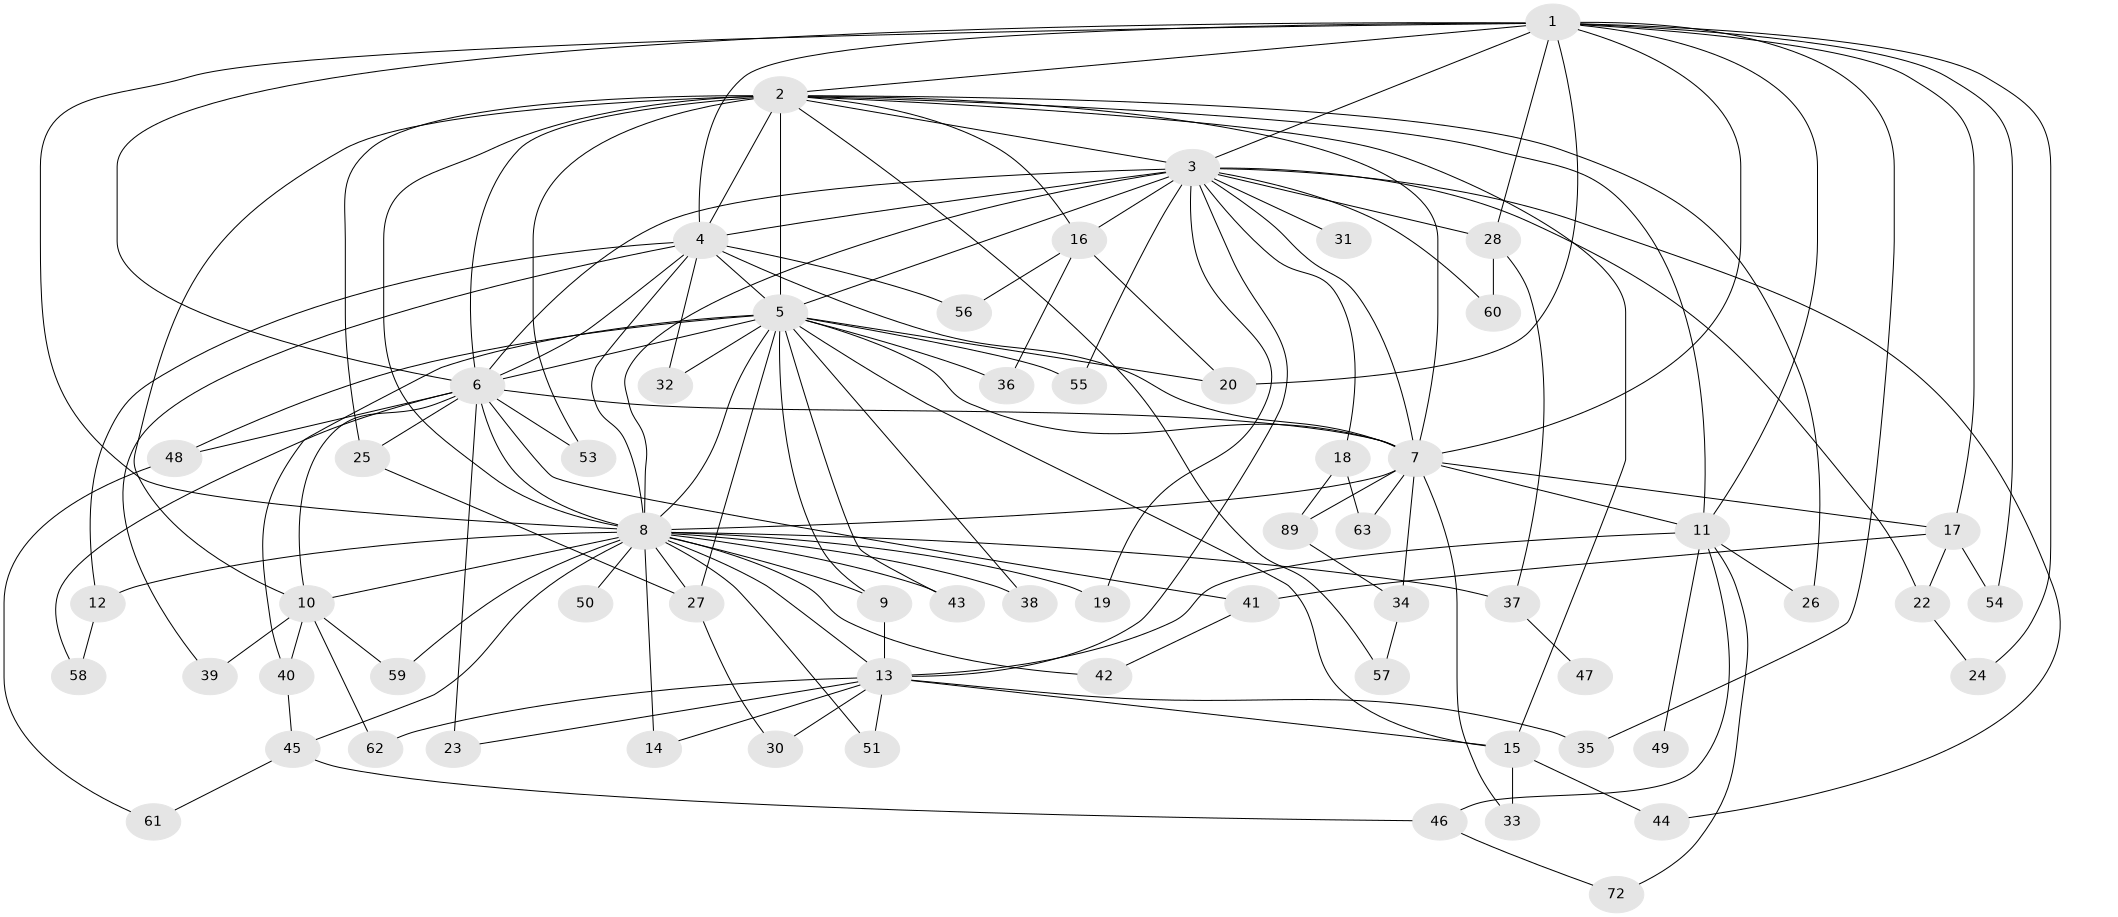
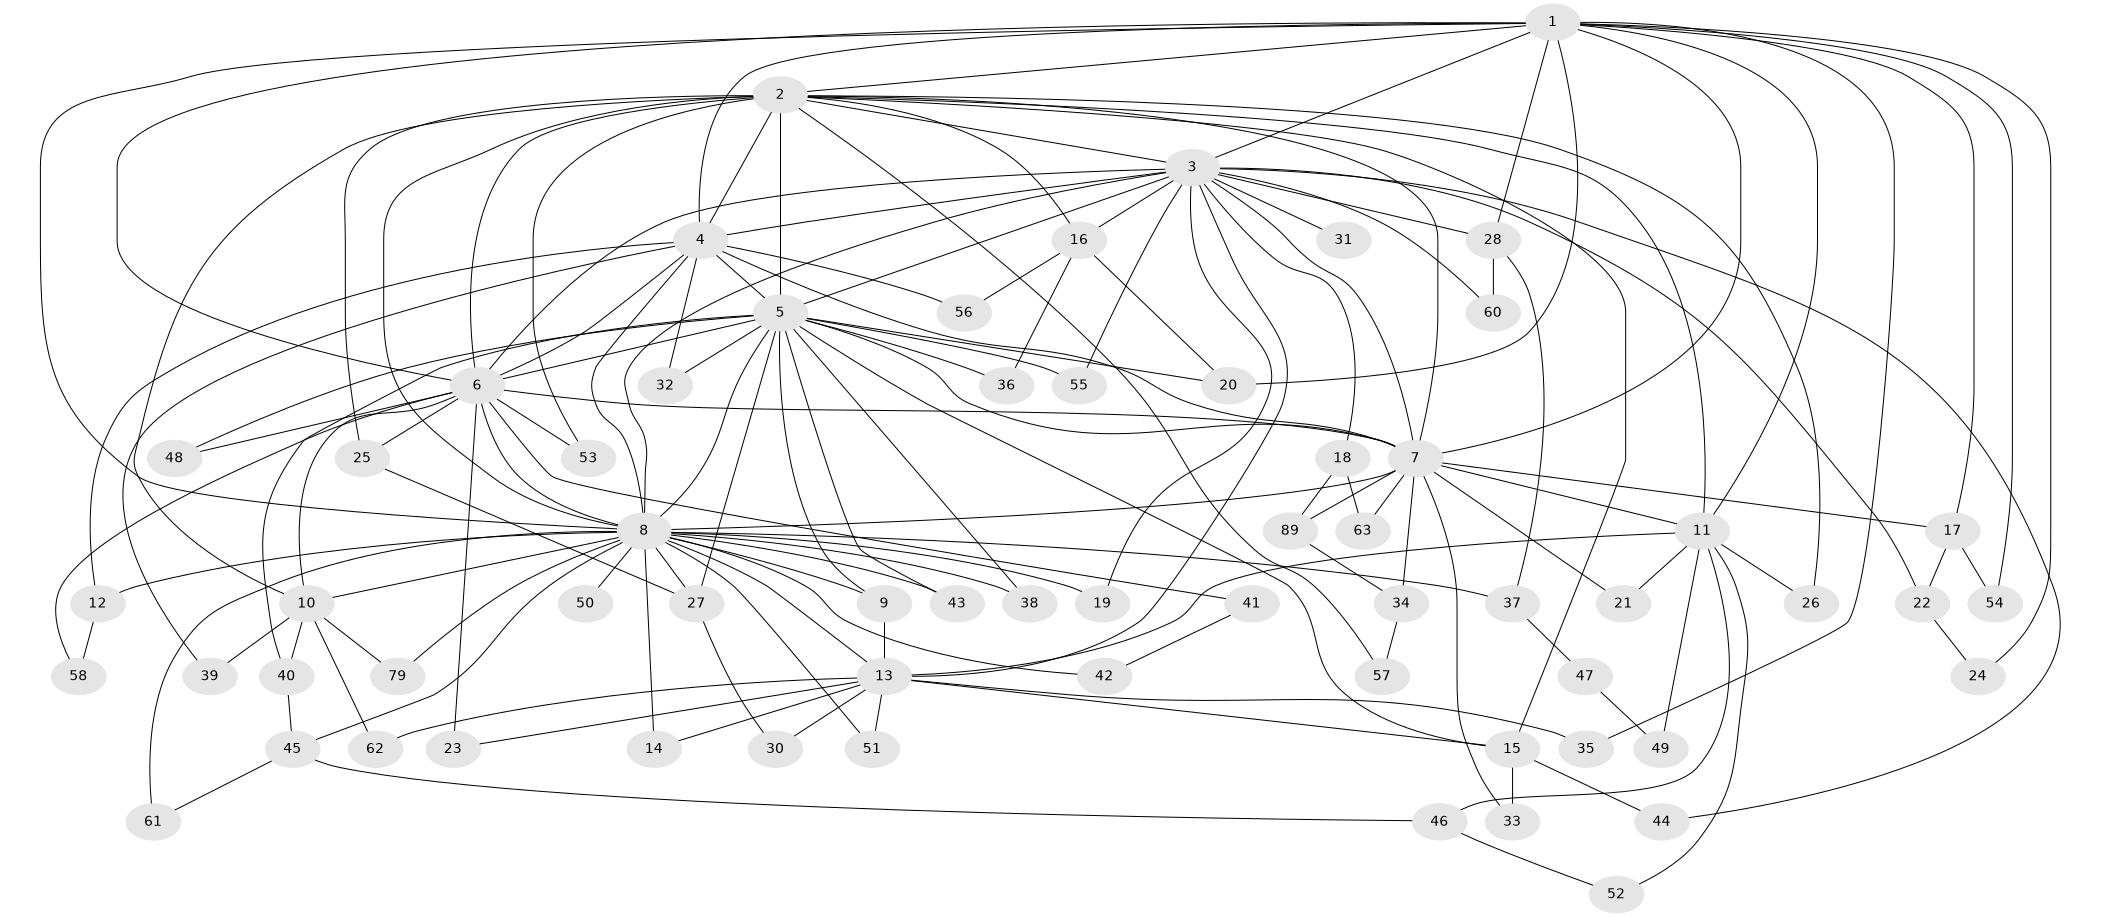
edge "17" -- "41": removed
node "21": added
edge "48" -- "61": now "8" -- "61"
node "59": label "59" -> "79"
edge "47" -- "49": added
node "72": label "72" -> "52"
